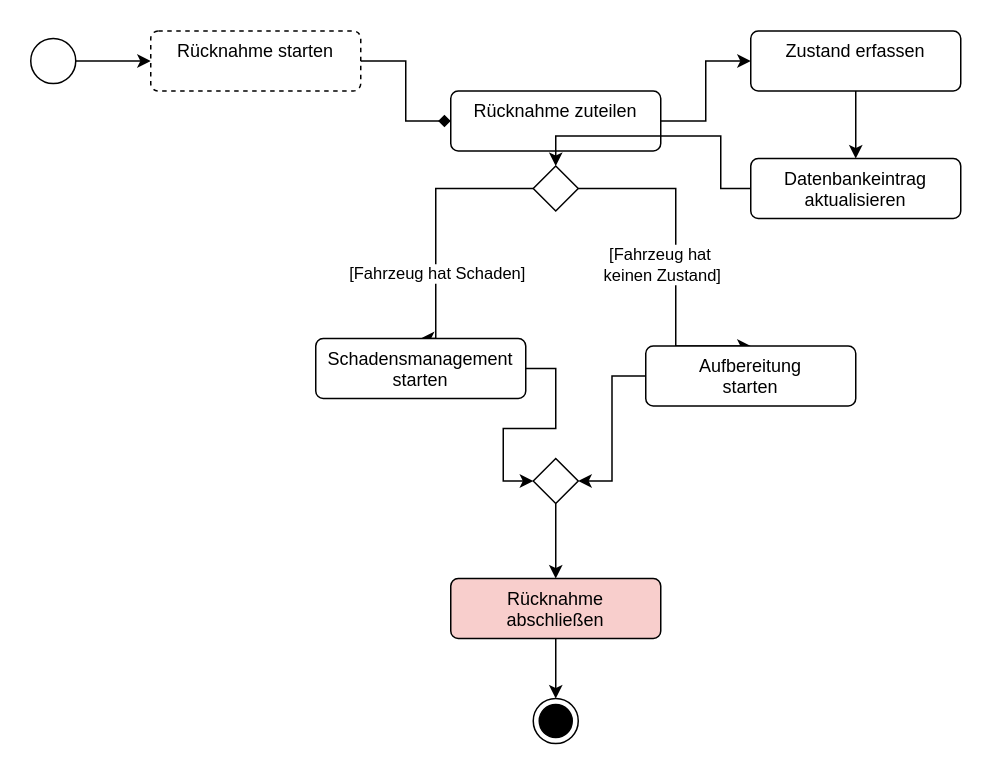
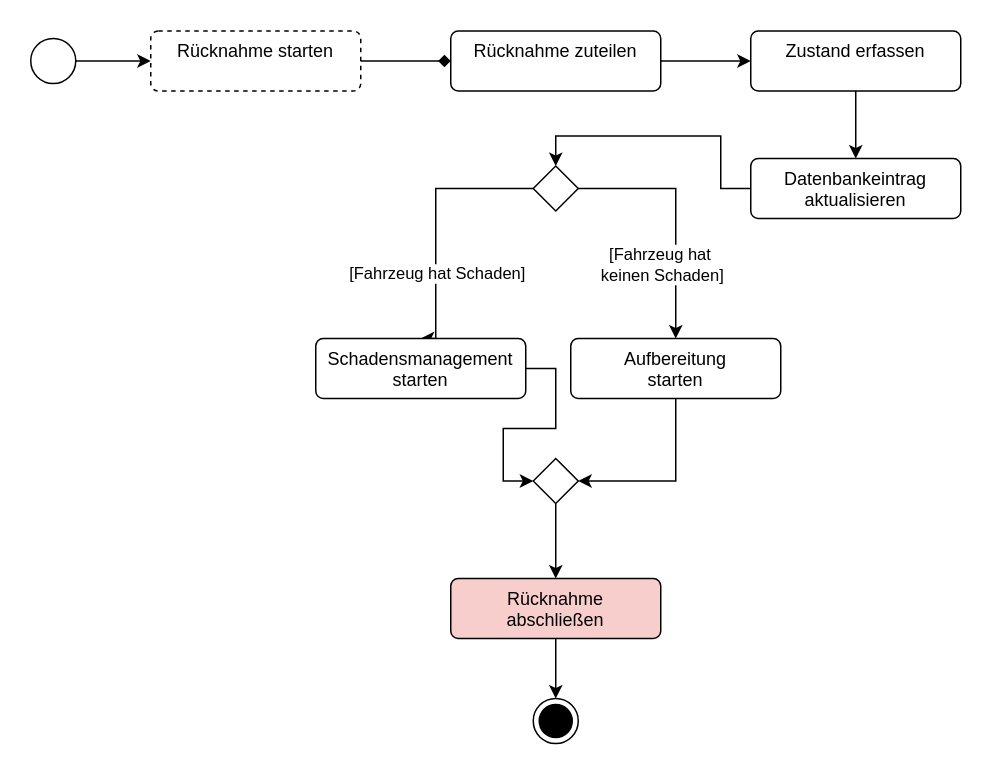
node "Rücknahme zuteilen": moved (556, 121) -> (556, 61)
node "[Fahrzeug hat keinen Zustand]": label "[Fahrzeug hat keinen Zustand]" -> "[Fahrzeug hat keinen Schaden]"
node "Aufbereitung starten": moved (751, 376) -> (676, 368)
